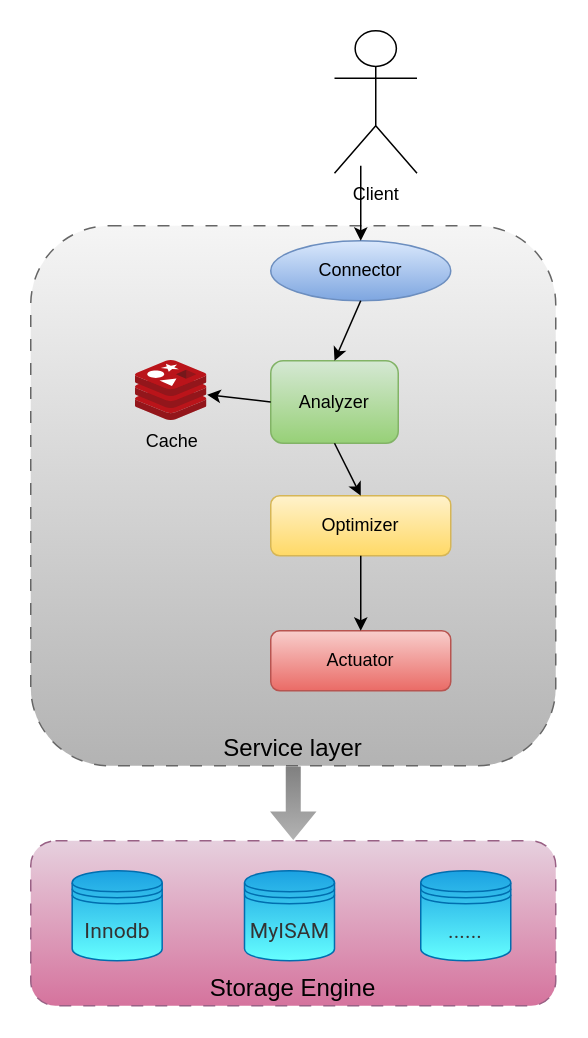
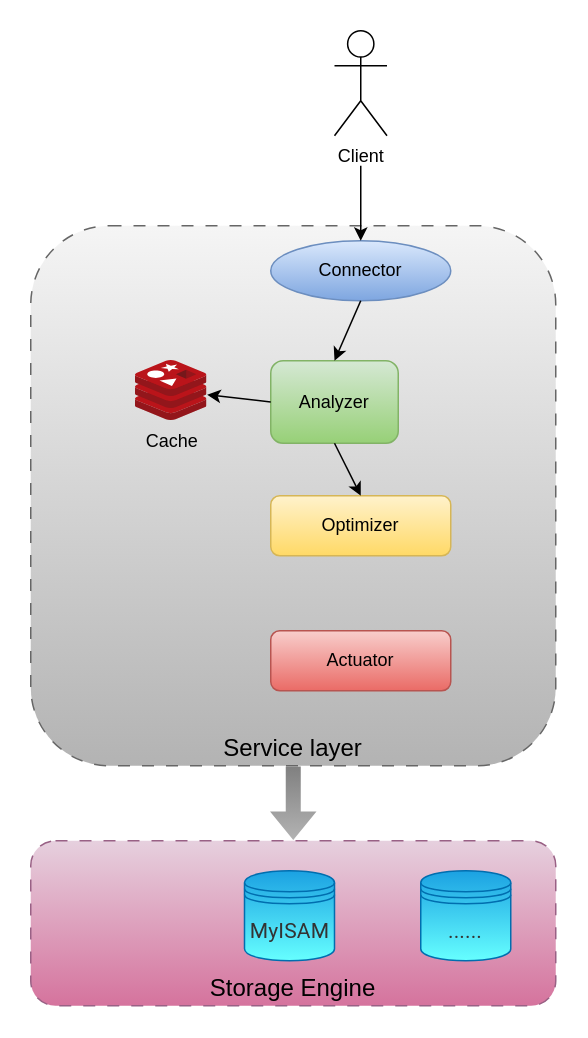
node "Client": size 83x143 -> 53x105
edge "Optimizer" -> "Actuator": removed
node "Innodb": removed
